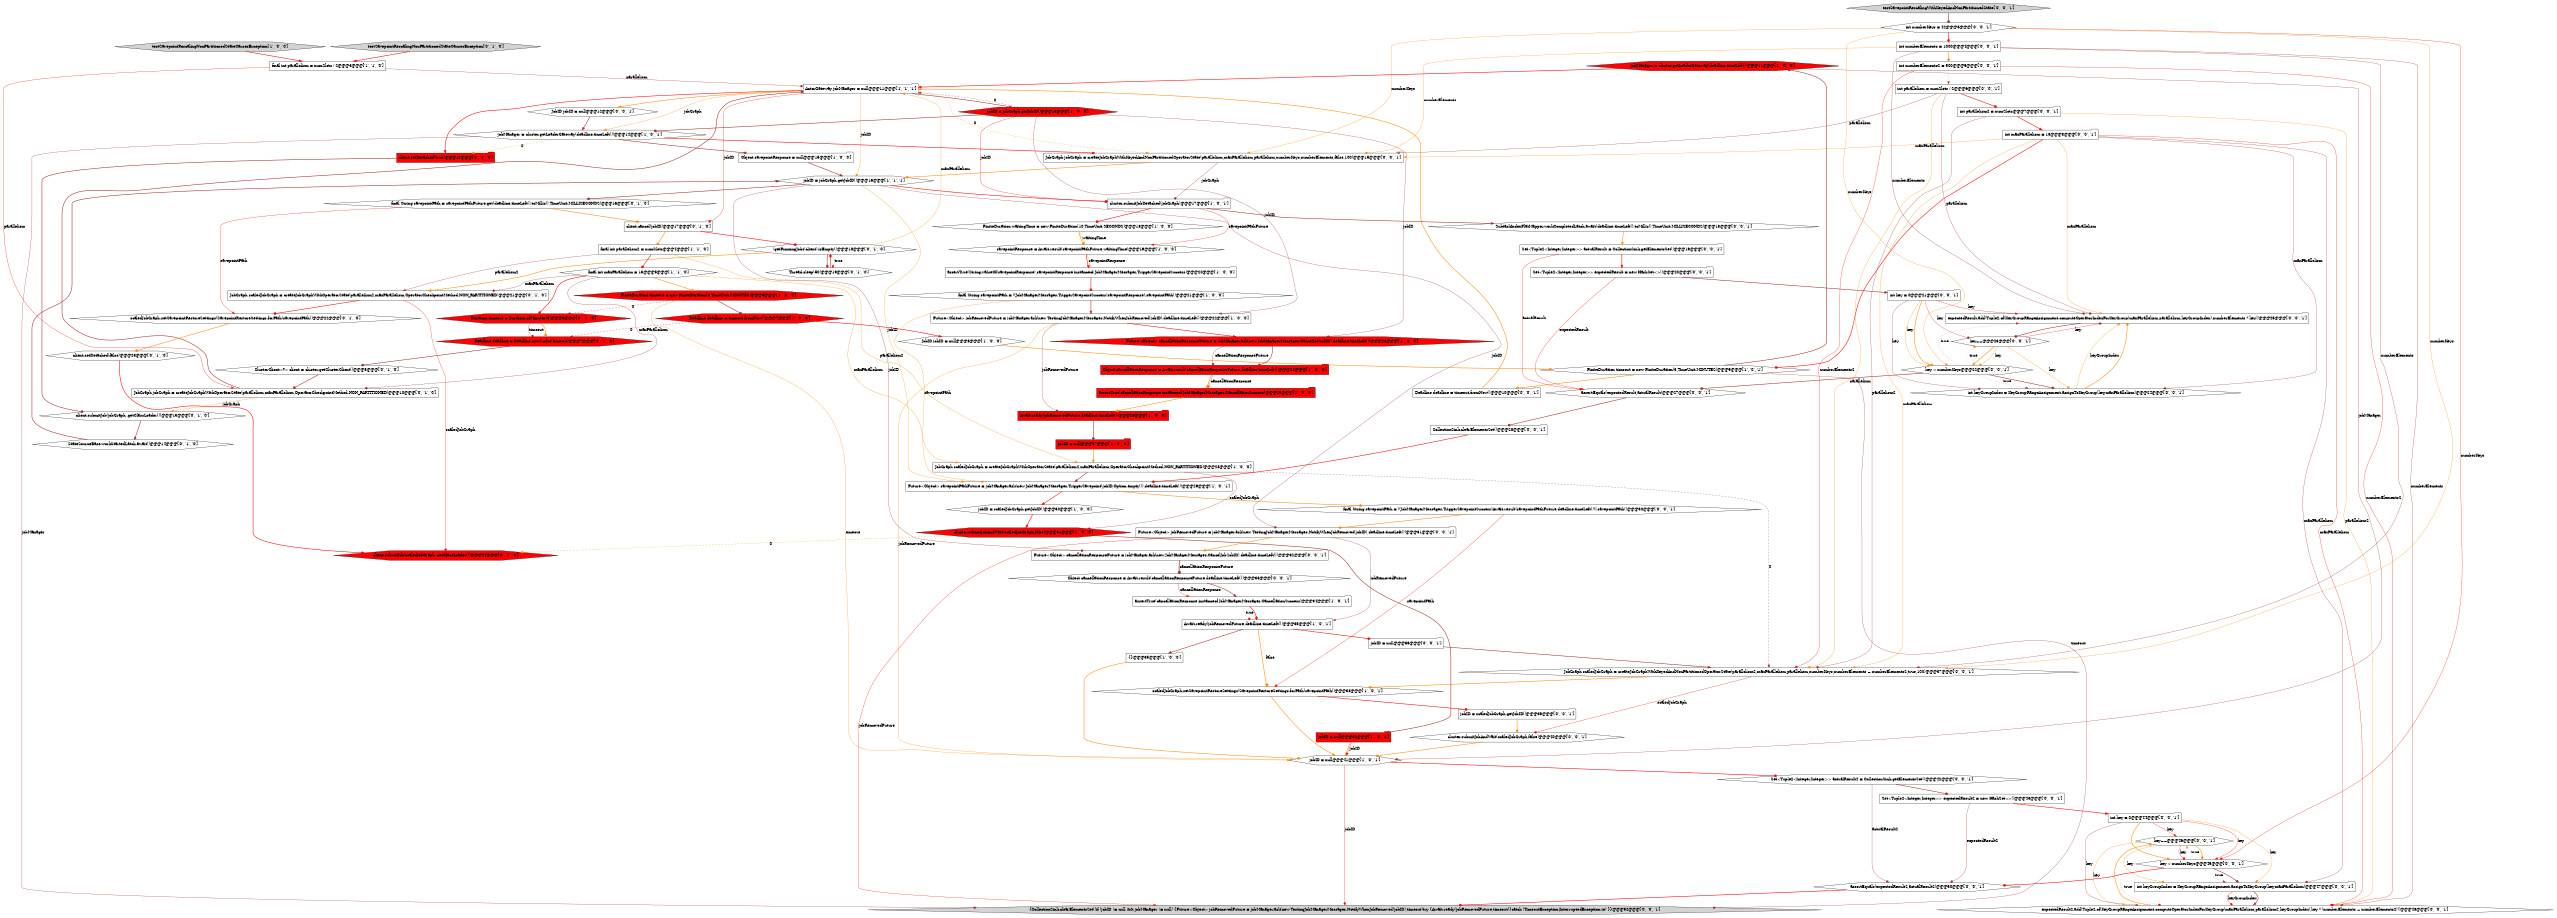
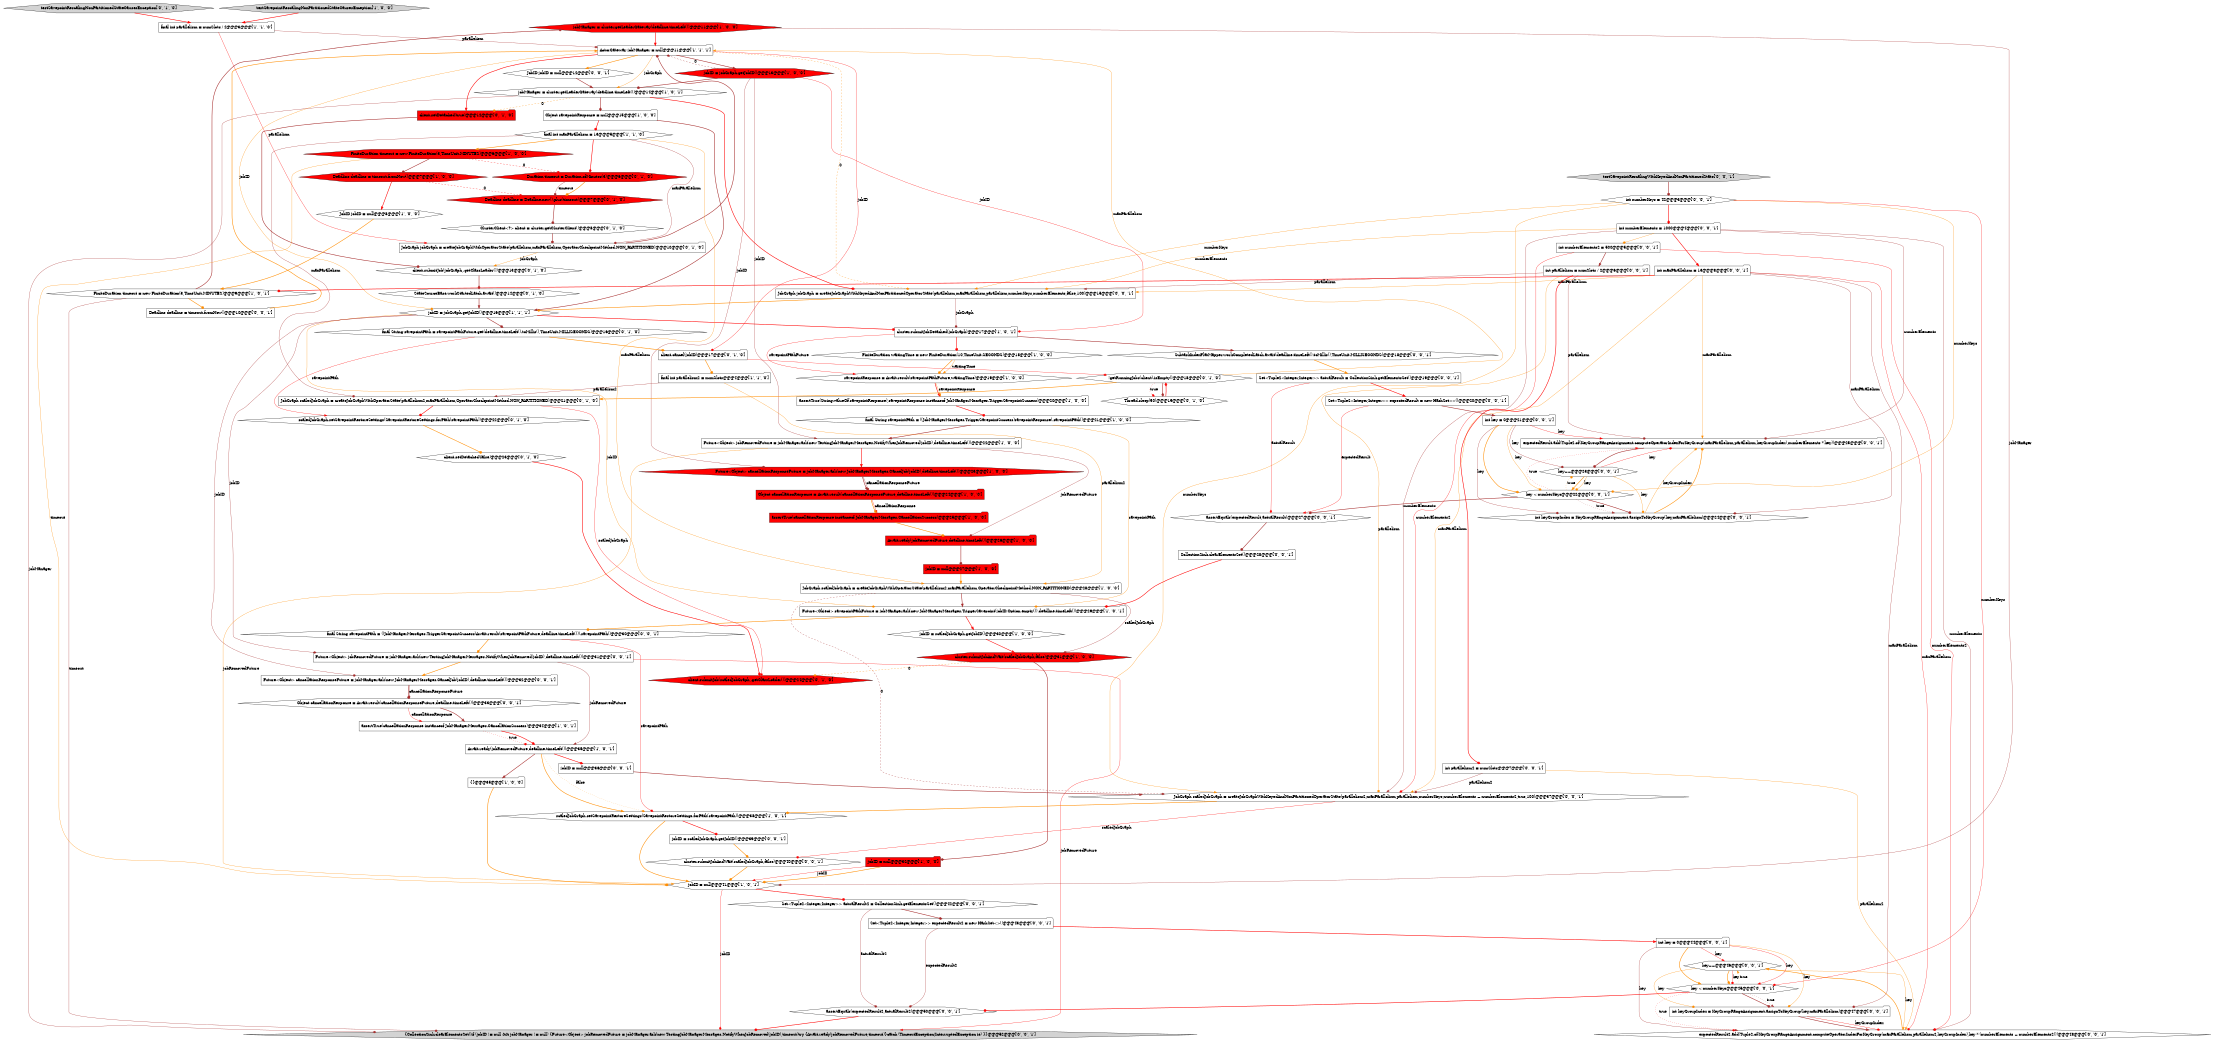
edge "int numberElements = 1000@@@4@@@['0', '0', '1']" -> "int numberElements2 = 500@@@5@@@['0', '0', '1']": style bold -> solid
edge "int numberElements2 = 500@@@5@@@['0', '0', '1']" -> "int parallelism = numSlots / 2@@@6@@@['0', '0', '1']": style dotted -> bold
edge "int parallelism2 = numSlots@@@7@@@['0', '0', '1']" -> "int maxParallelism = 13@@@8@@@['0', '0', '1']": now "int numberElements = 1000@@@4@@@['0', '0', '1']" -> "int maxParallelism = 13@@@8@@@['0', '0', '1']"
edge "client.cancel(jobID)@@@17@@@['0', '1', '0']" -> "!getRunningJobs(client).isEmpty()@@@18@@@['0', '1', '0']": style bold -> solid
edge "final int parallelism2 = numSlots@@@4@@@['1', '1', '0']" -> "final int maxParallelism = 13@@@5@@@['1', '1', '0']": now "Object savepointResponse = null@@@15@@@['1', '0', '0']" -> "final int maxParallelism = 13@@@5@@@['1', '1', '0']"
